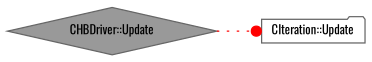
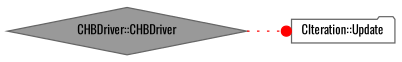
node "CHBDriver::Update": label "CHBDriver::Update" -> "CHBDriver::CHBDriver"
